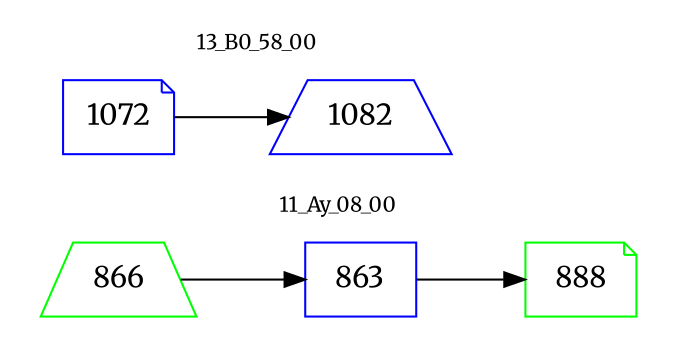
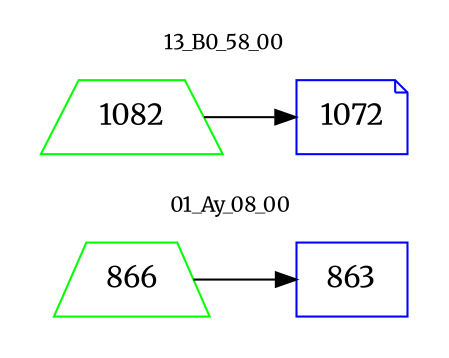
edge "1072" -> "1082": reversed
node "1082": color blue -> green
cluster "11_Ay_08_00": label "11_Ay_08_00" -> "01_Ay_08_00"
node "888": removed
